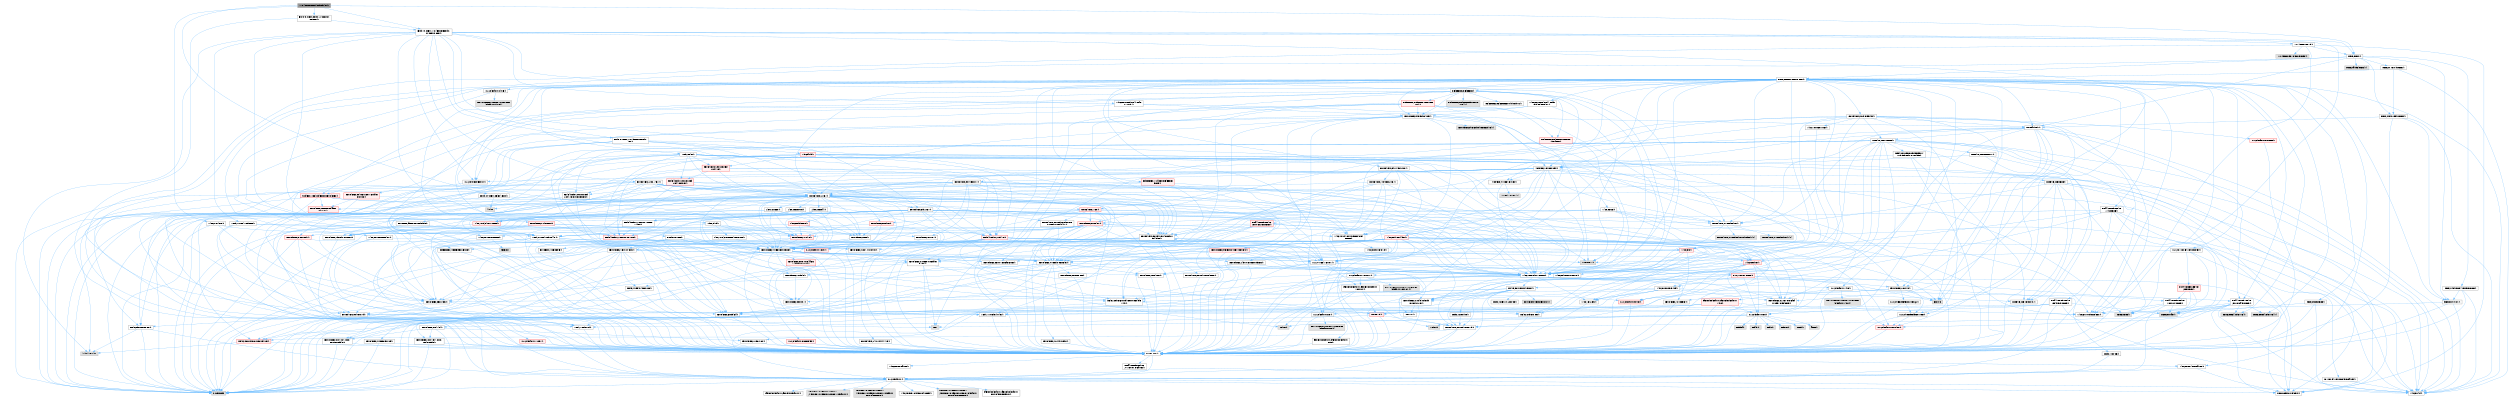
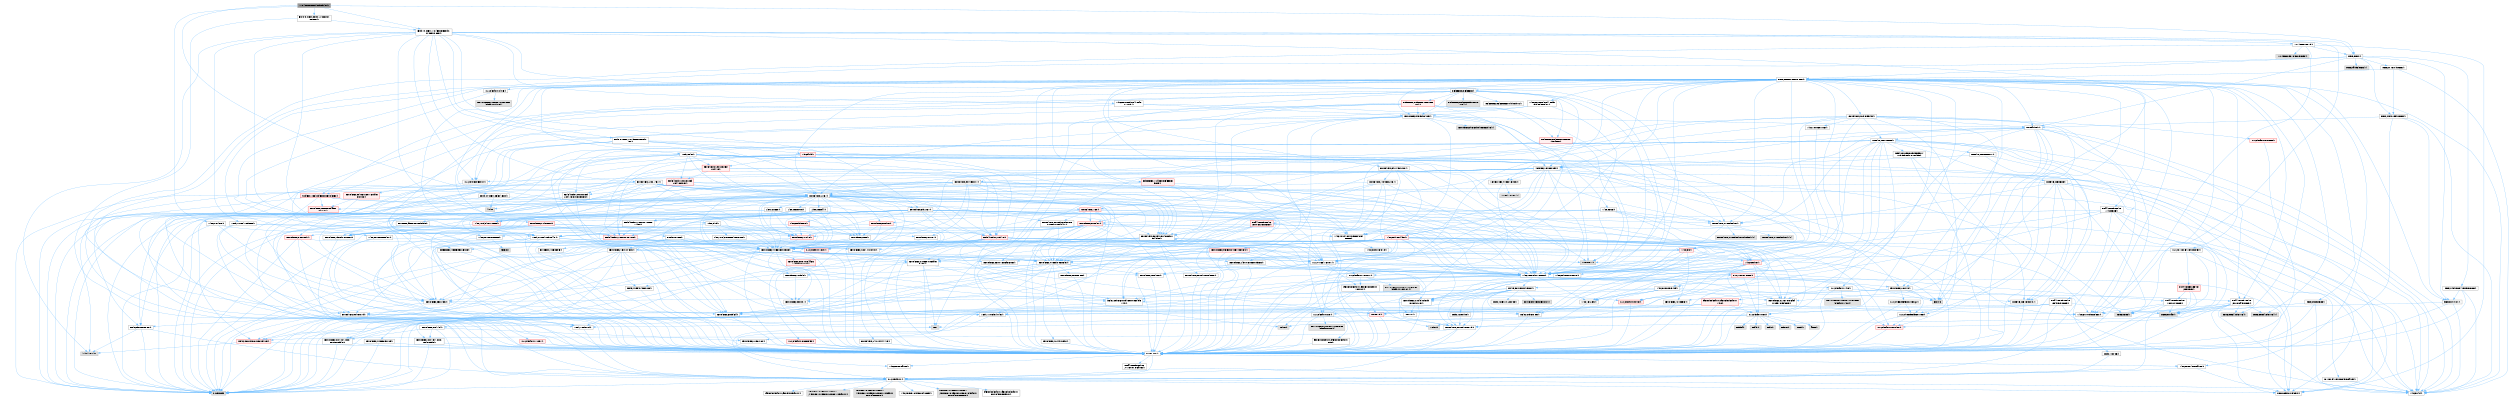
node "UObject/UnrealNames.h": label "UObject/UnrealNames.h" -> "NameTypes/UnrealNames.h"
edge "Math/UnrealMathUtility.h" -> "Templates/Identity.h": now "Templates/SharedPointerInternals.h" -> "Templates/Identity.h"
edge "Math/NumericLimits.h" -> "CoreTypes.h": now "Math/NumericLimits.h" -> "Misc/CoreDefines.h"
